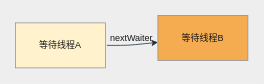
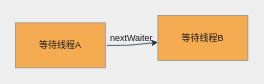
node "等待线程A": fillcolor #fff2cc -> #f5ab50
